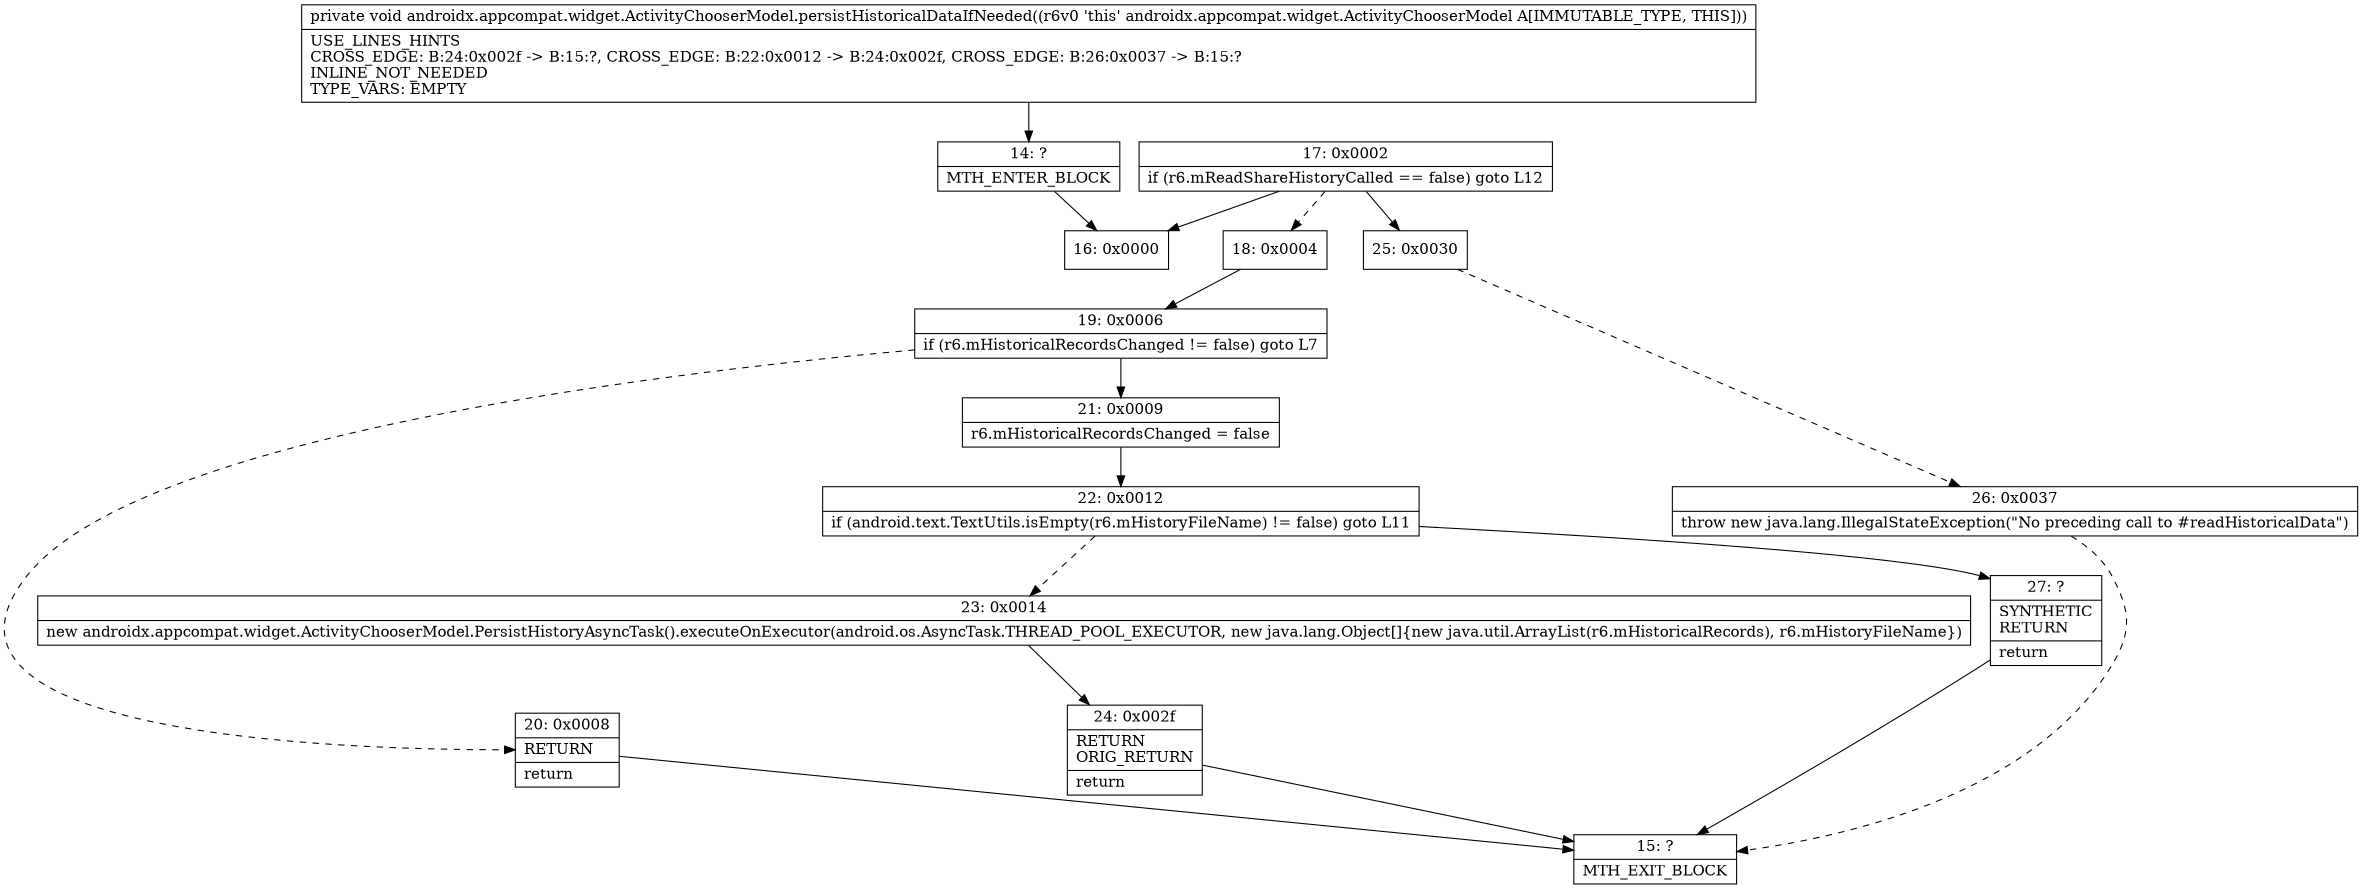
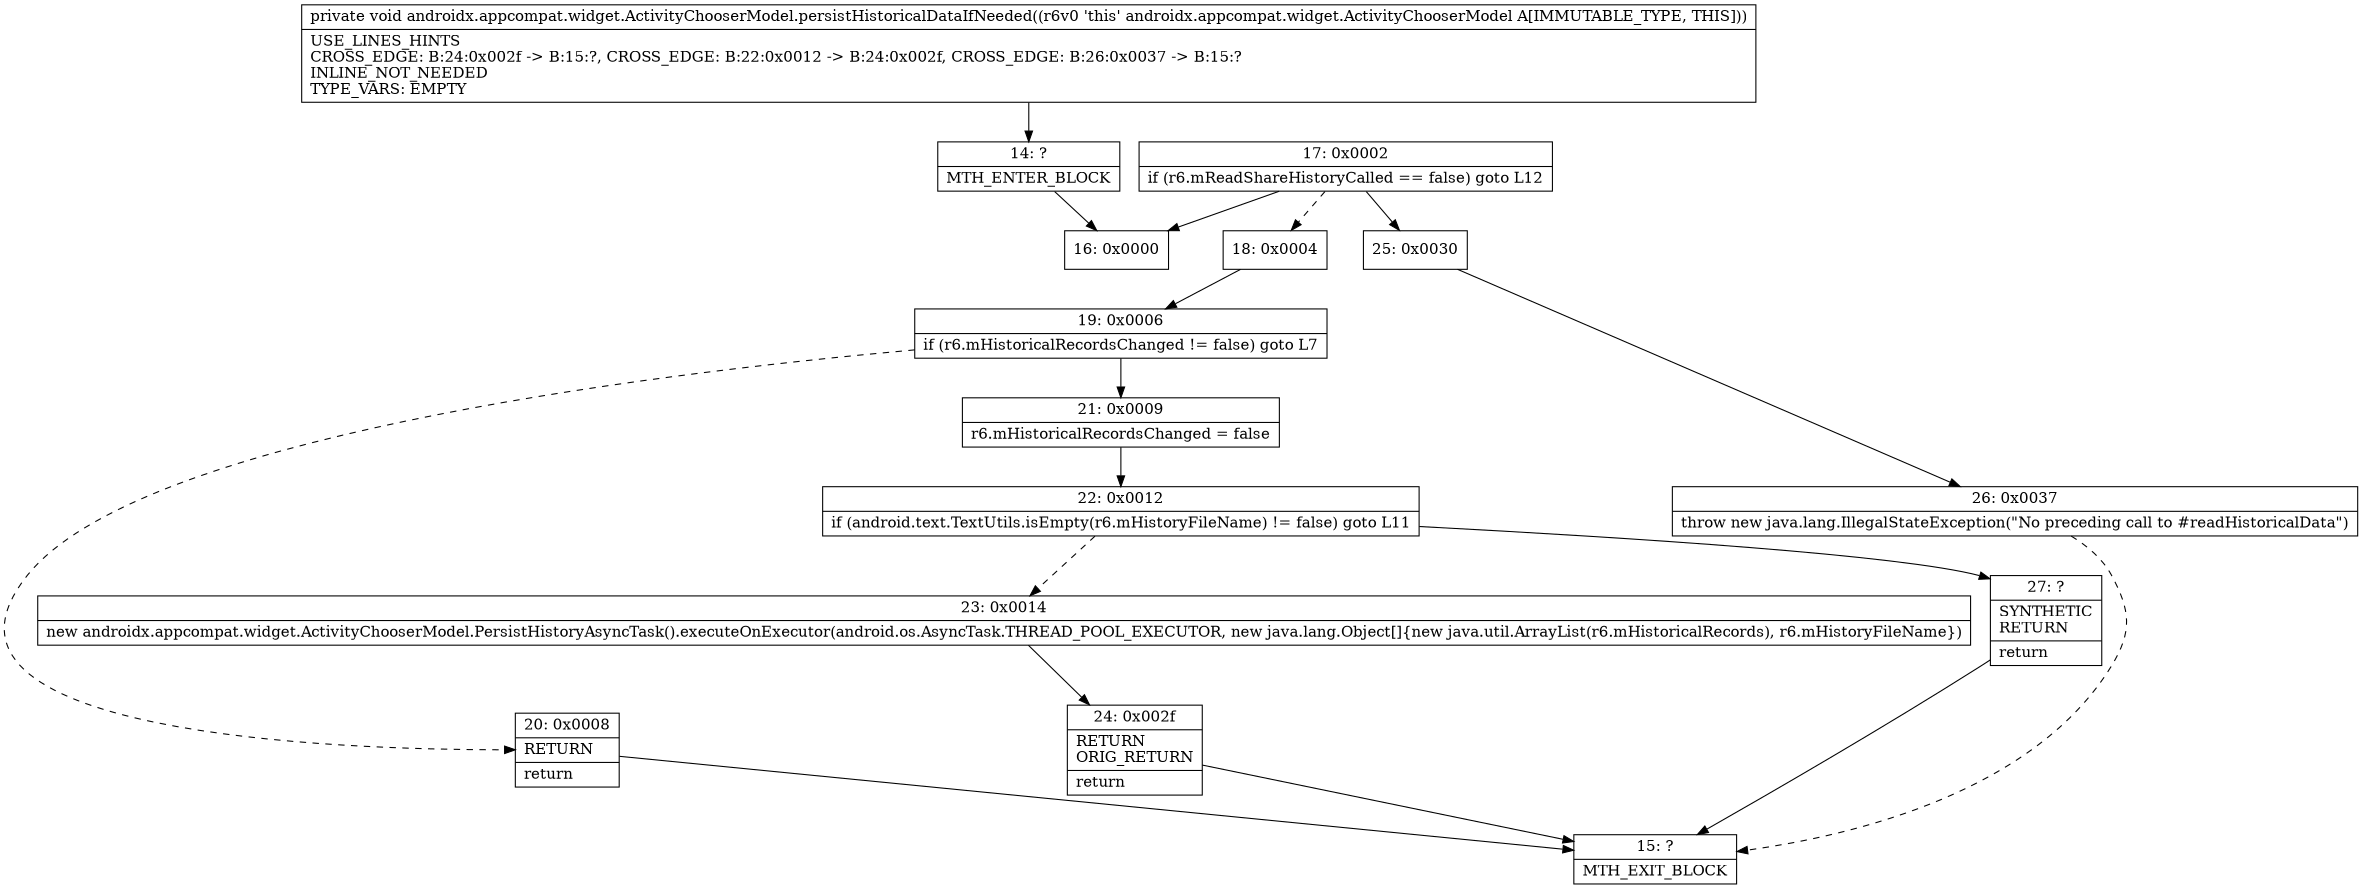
edge "25: 0x0030" -> "26: 0x0037": style dashed -> solid
